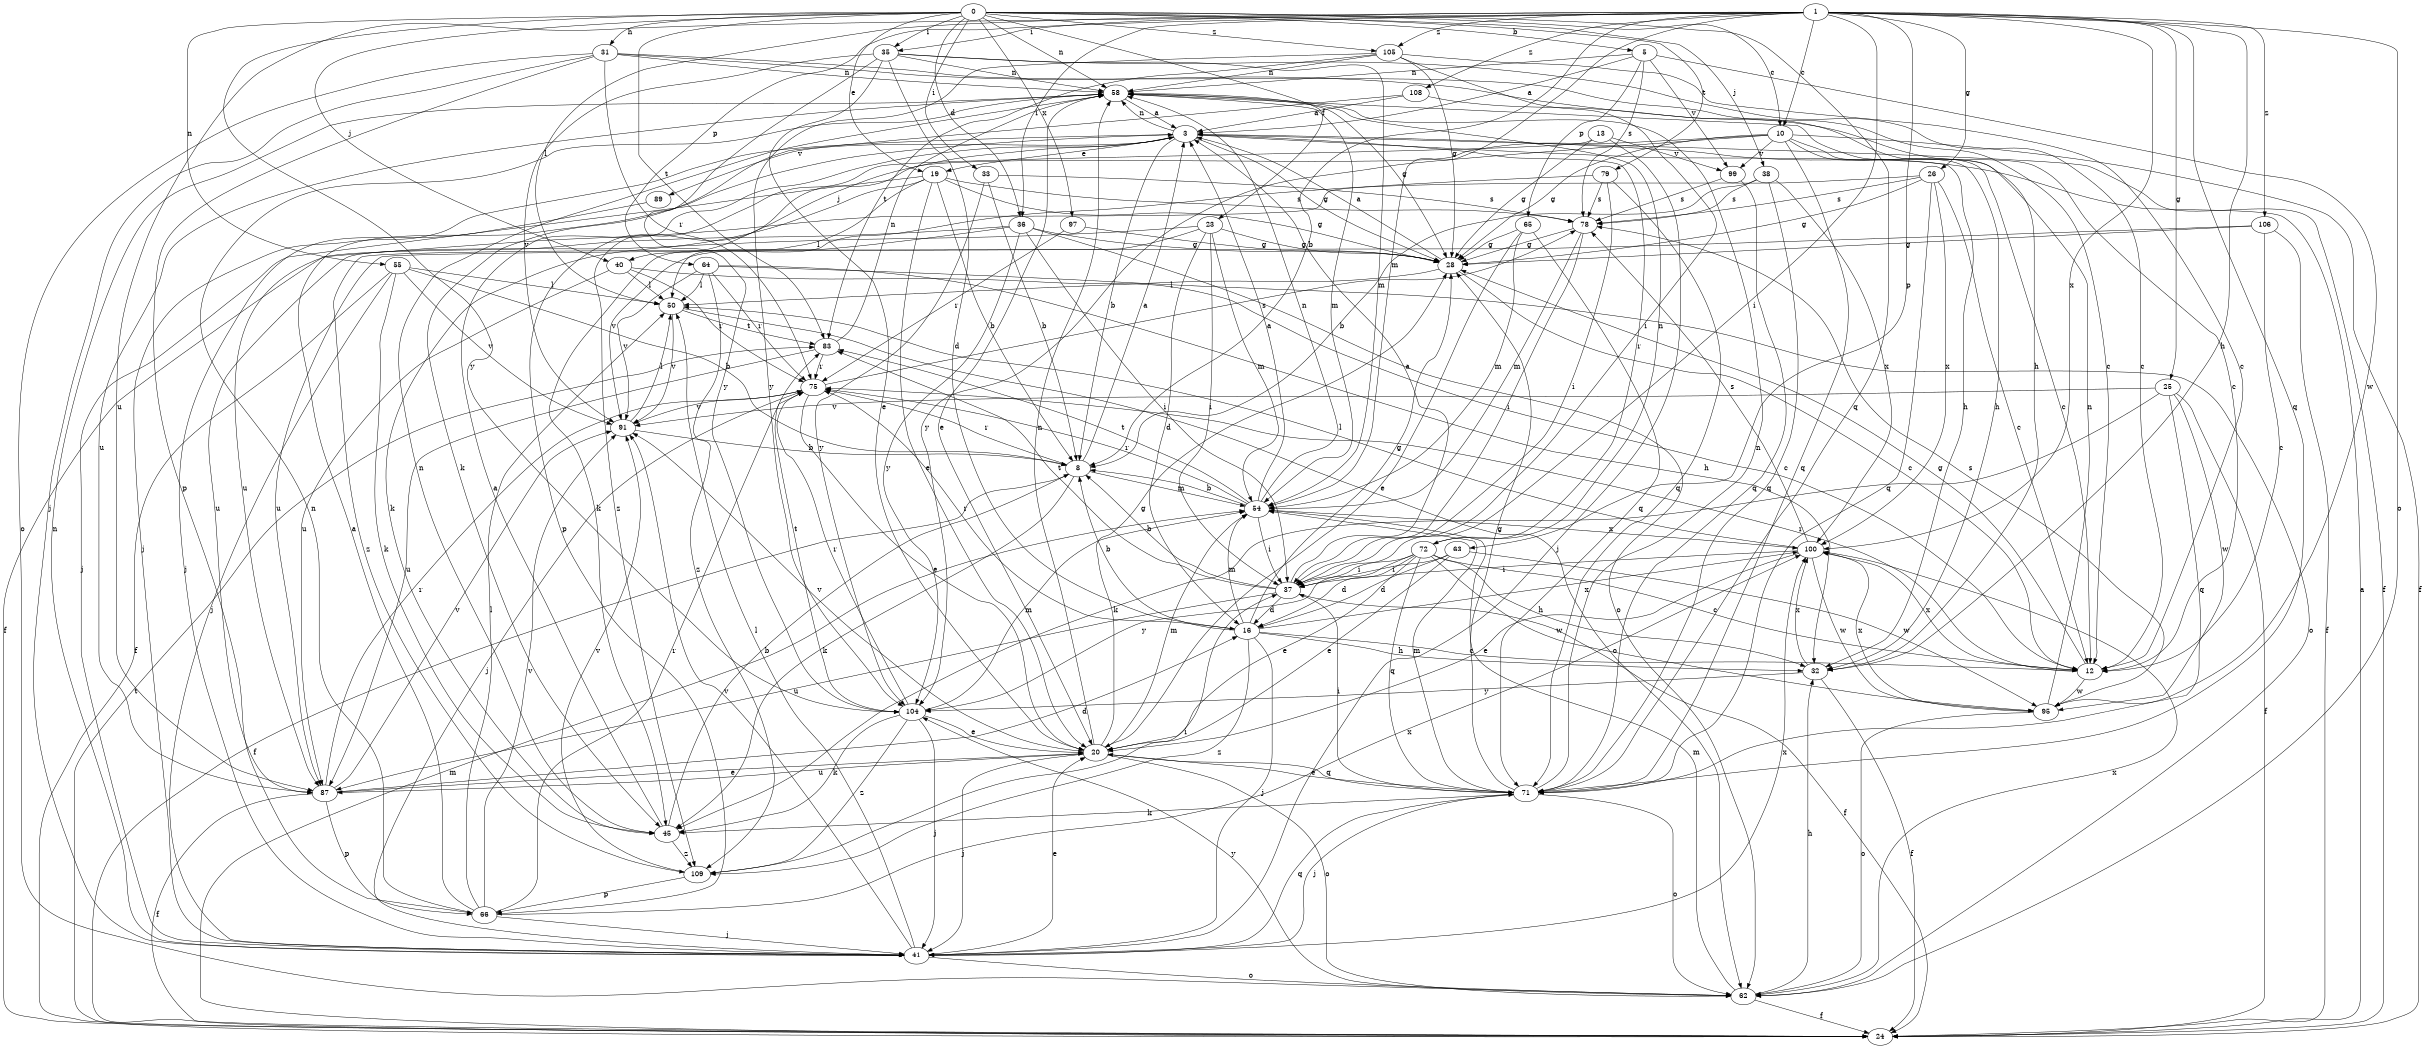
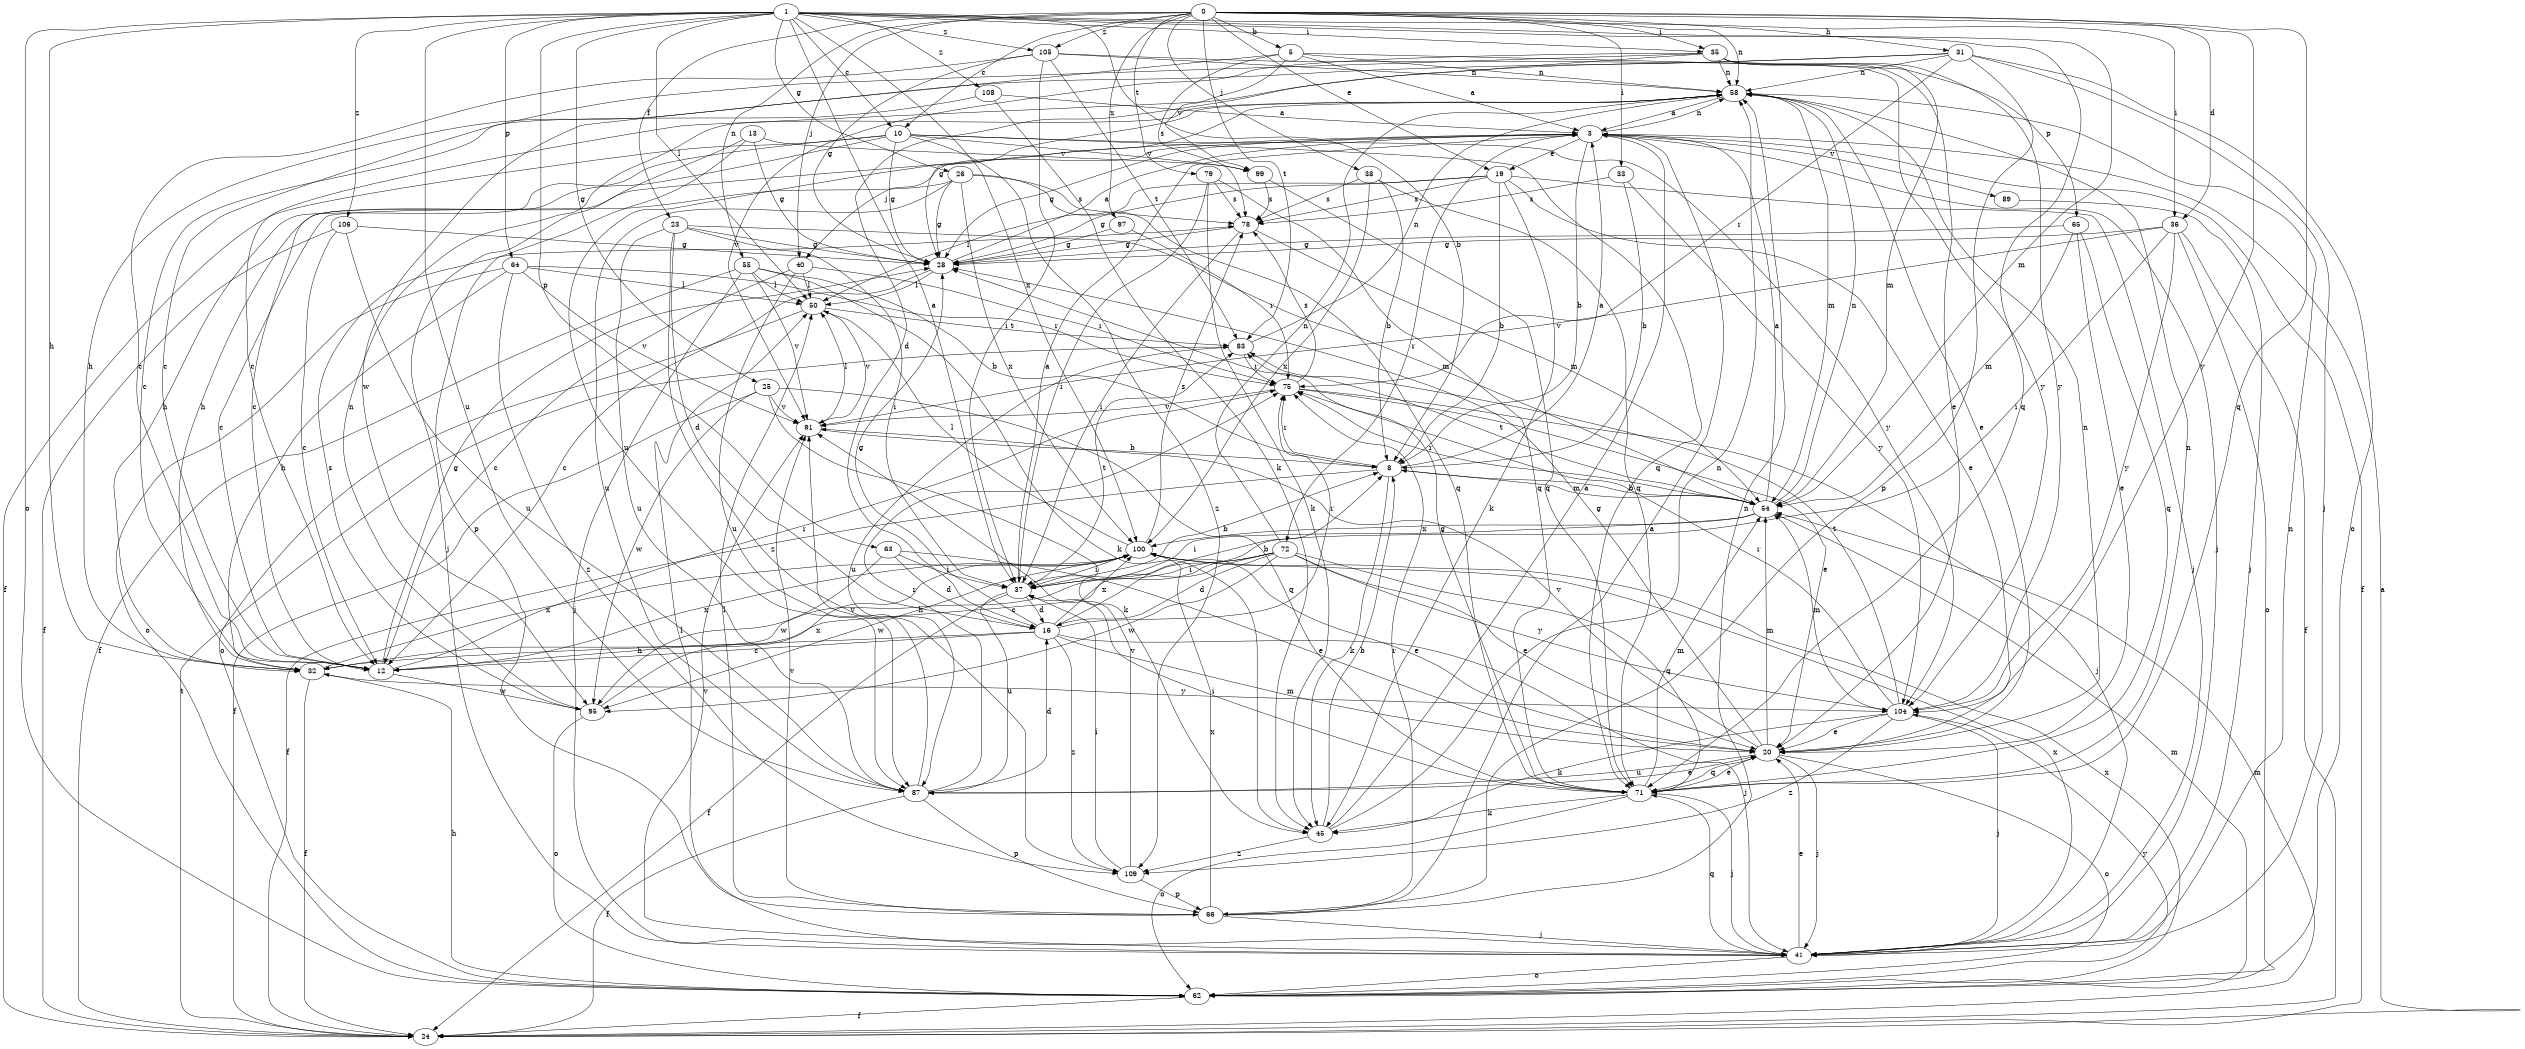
edge "1" -> "37": label "i" -> "a"
edge "16" -> "54": now "16" -> "20"
